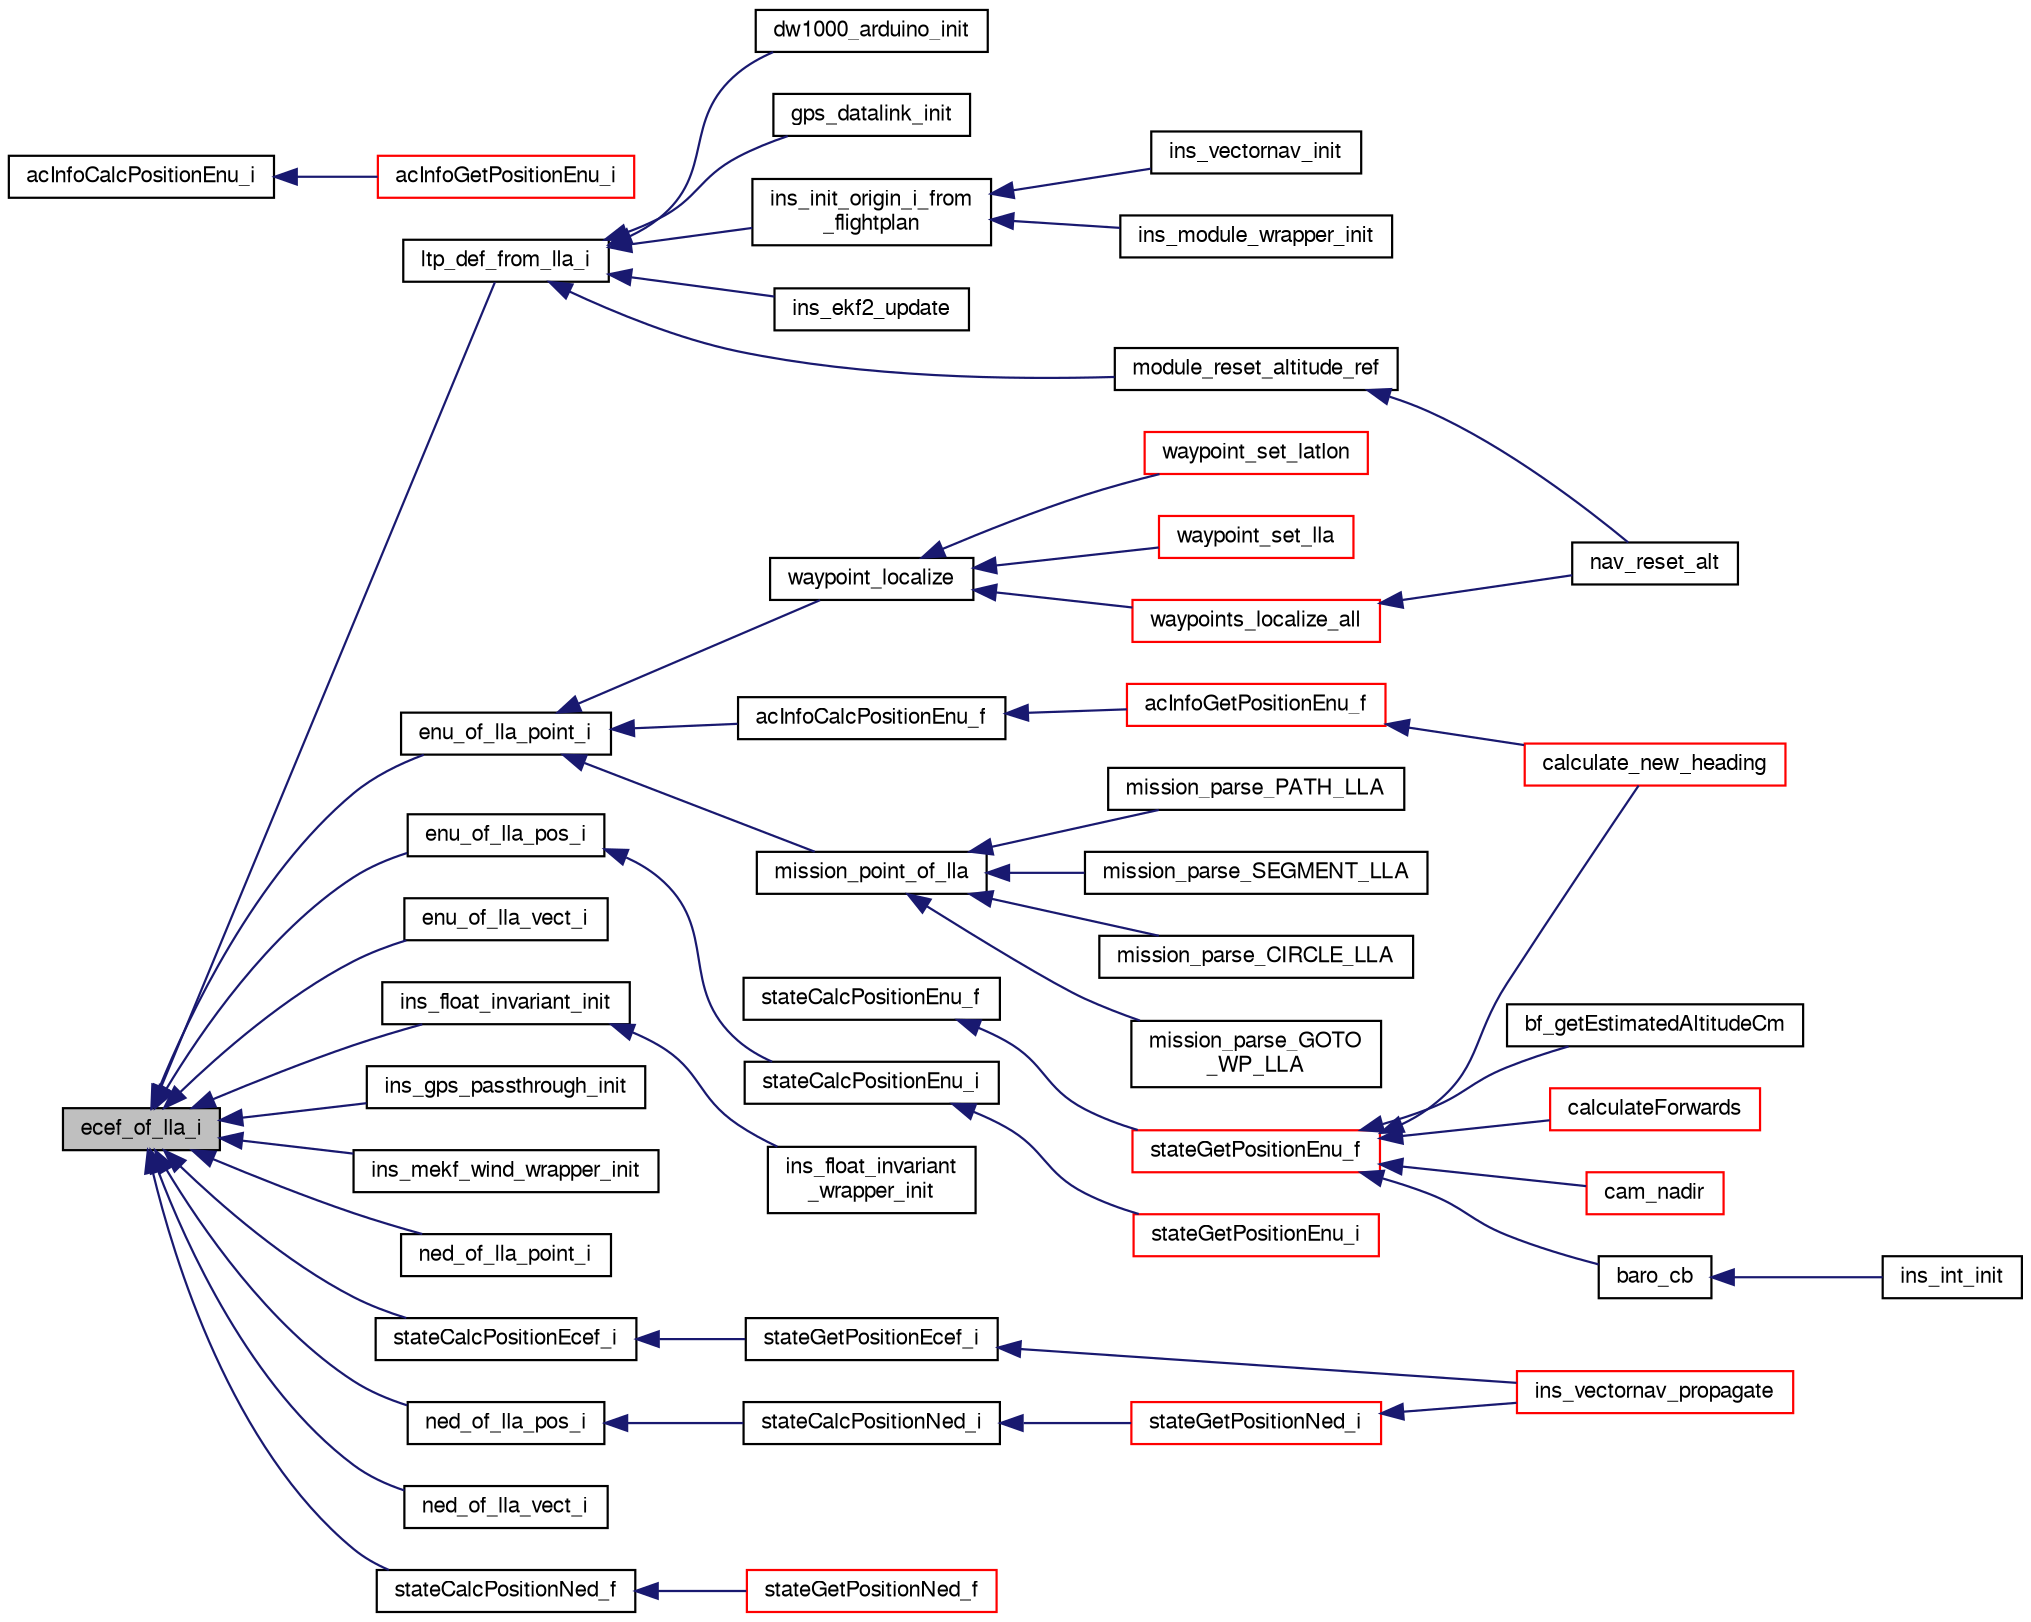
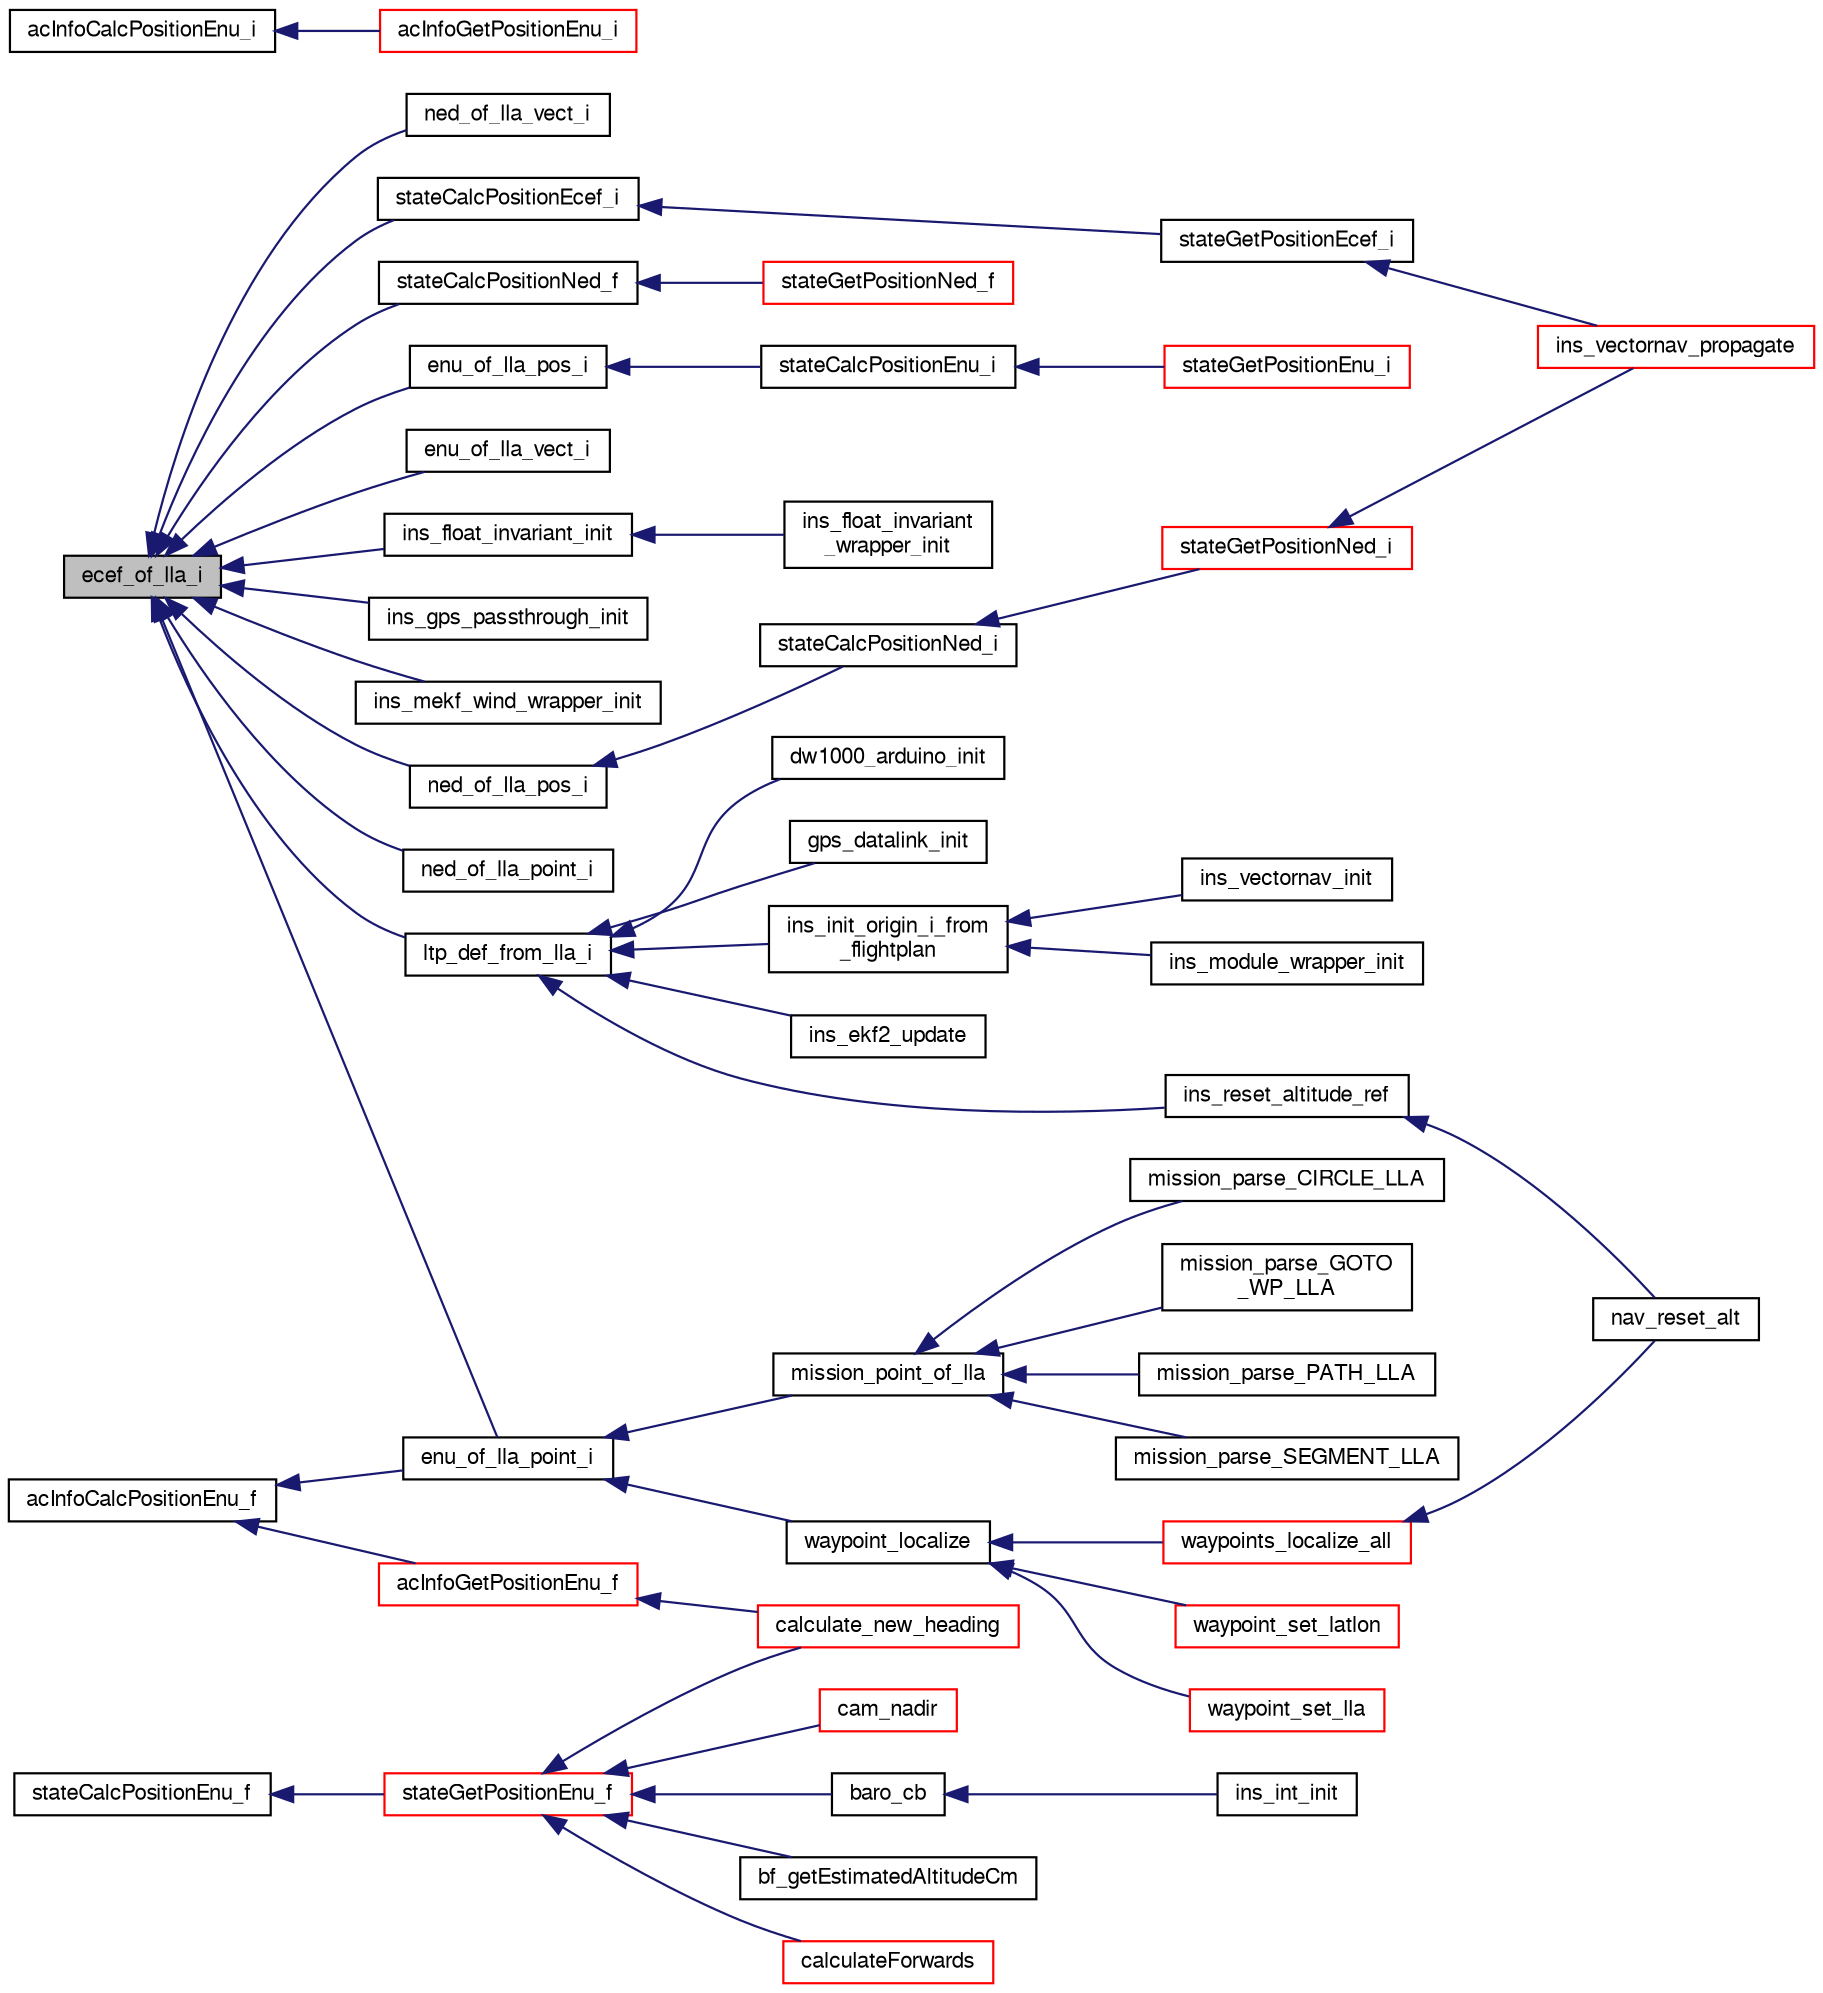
node "module_reset_altitude_ref": label "module_reset_altitude_ref" -> "ins_reset_altitude_ref"
edge "acInfoCalcPositionEnu_f" -> "enu_of_lla_point_i": reversed
